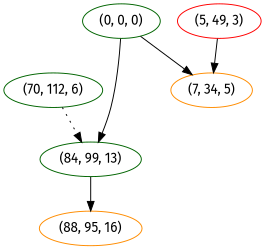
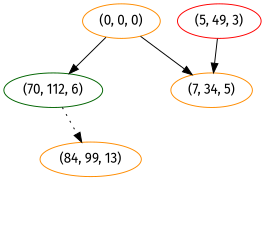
node "(0, 0, 0)": color darkgreen -> darkorange
edge "(0, 0, 0)" -> "(84, 99, 13)": now "(0, 0, 0)" -> "(70, 112, 6)"
node "(84, 99, 13)": color darkgreen -> darkorange
node "(88, 95, 16)": removed
